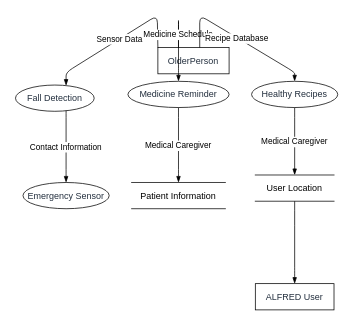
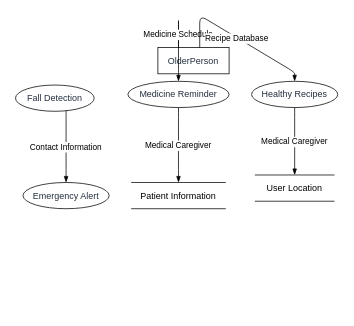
edge "OlderPerson" -> "Fall Detection": removed, label "Sensor Data"
node "Emergency Sensor": label "Emergency Sensor" -> "Emergency Alert"
edge "User Location" -> "ALFRED User": removed
node "ALFRED User": removed
